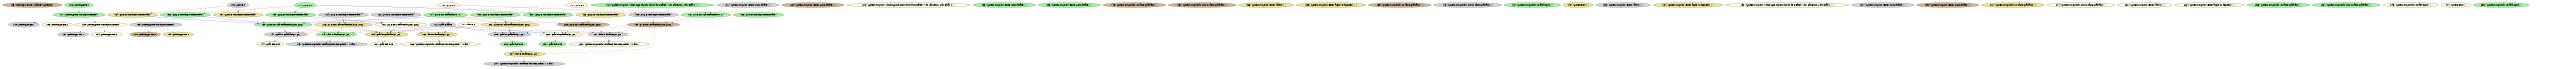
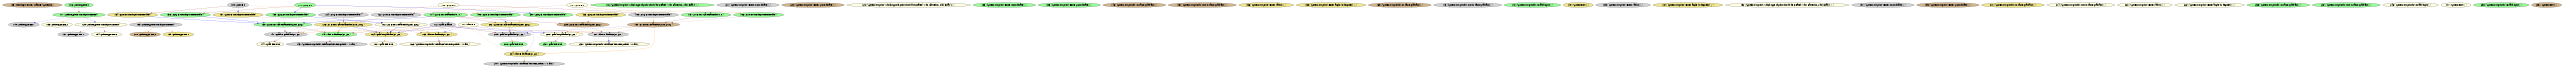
node "251 : System.exit(1, )": added
edge "208 : quad == true" -> "204 : dist = distance(p1, p2, )": now "202 : p2 = new CartesianPoint(p2_x, p2_y, )" -> "204 : dist = distance(p1, p2, )"
